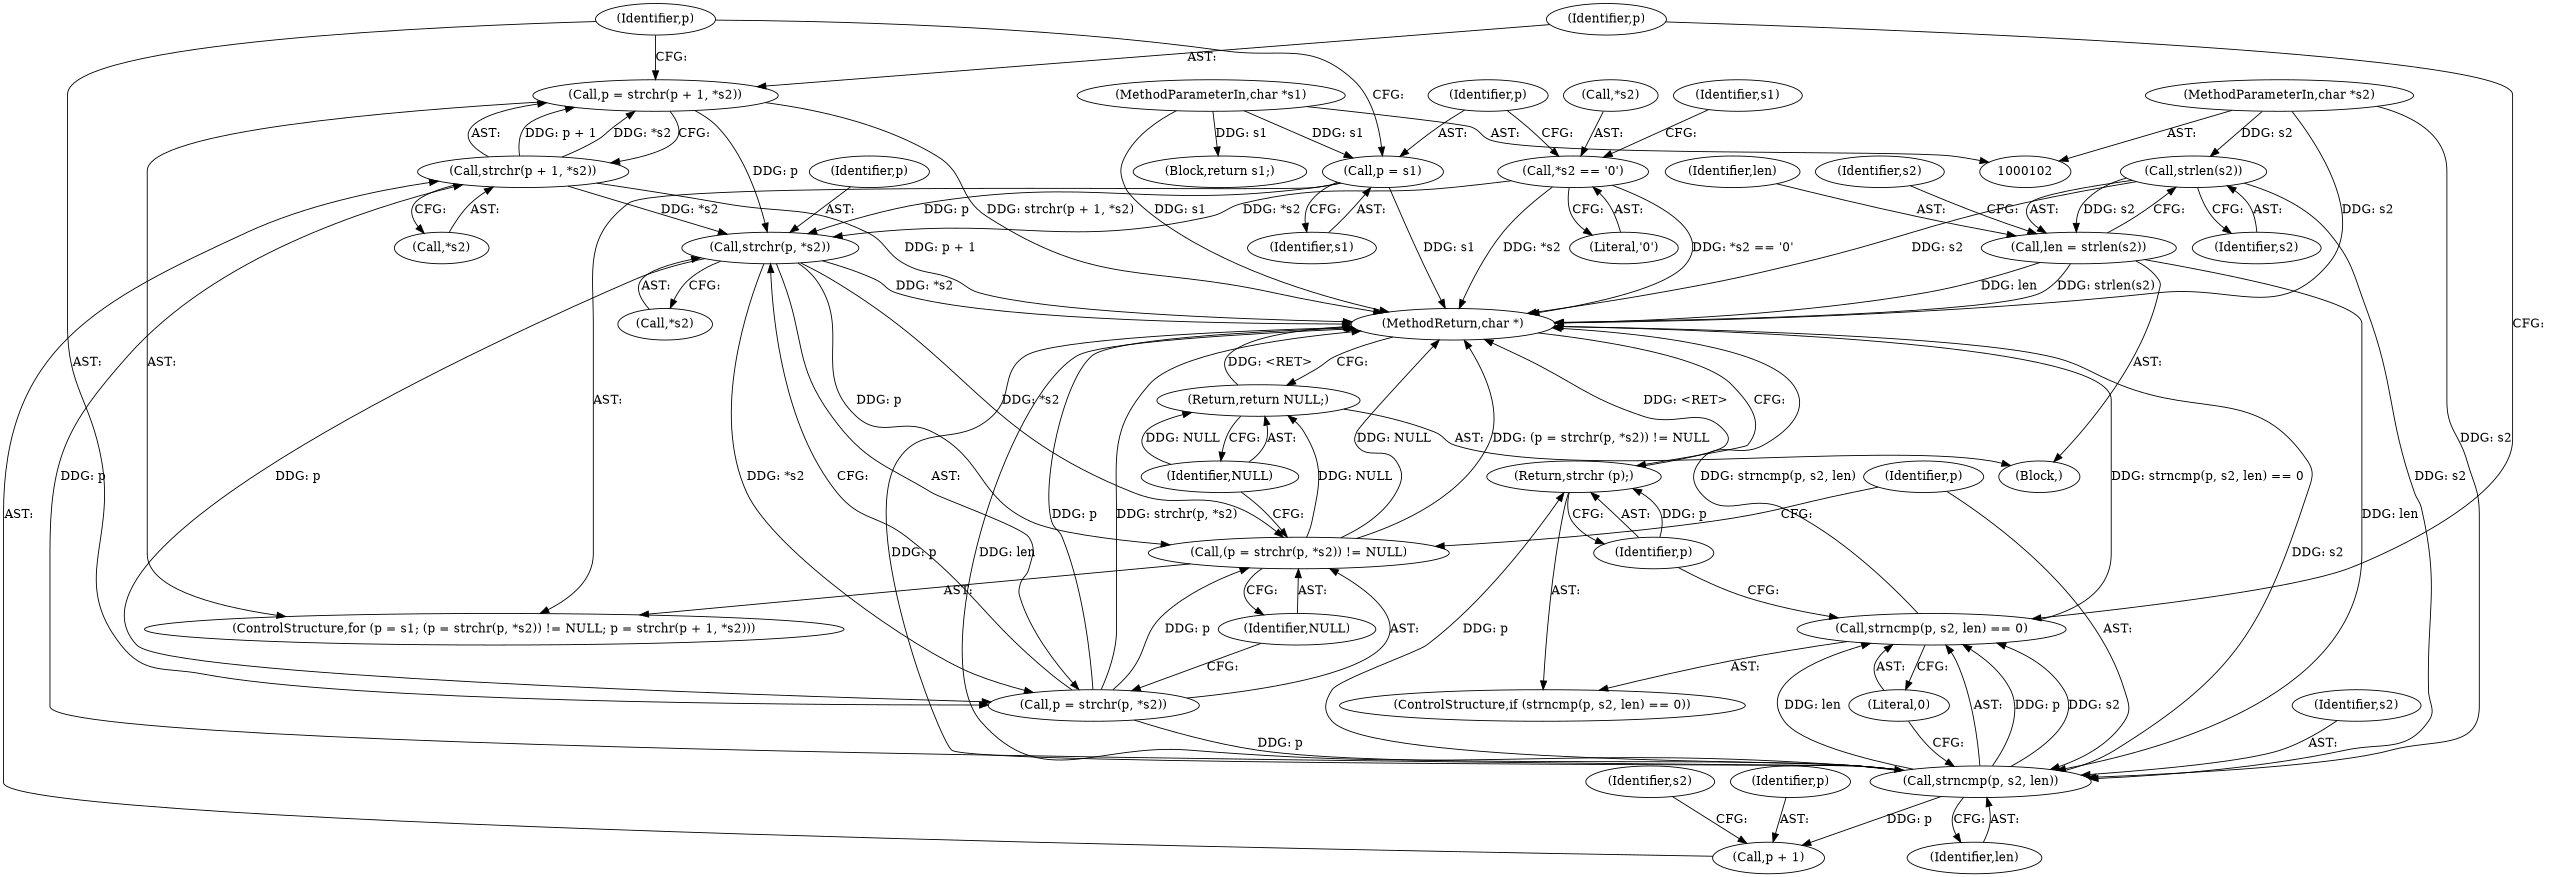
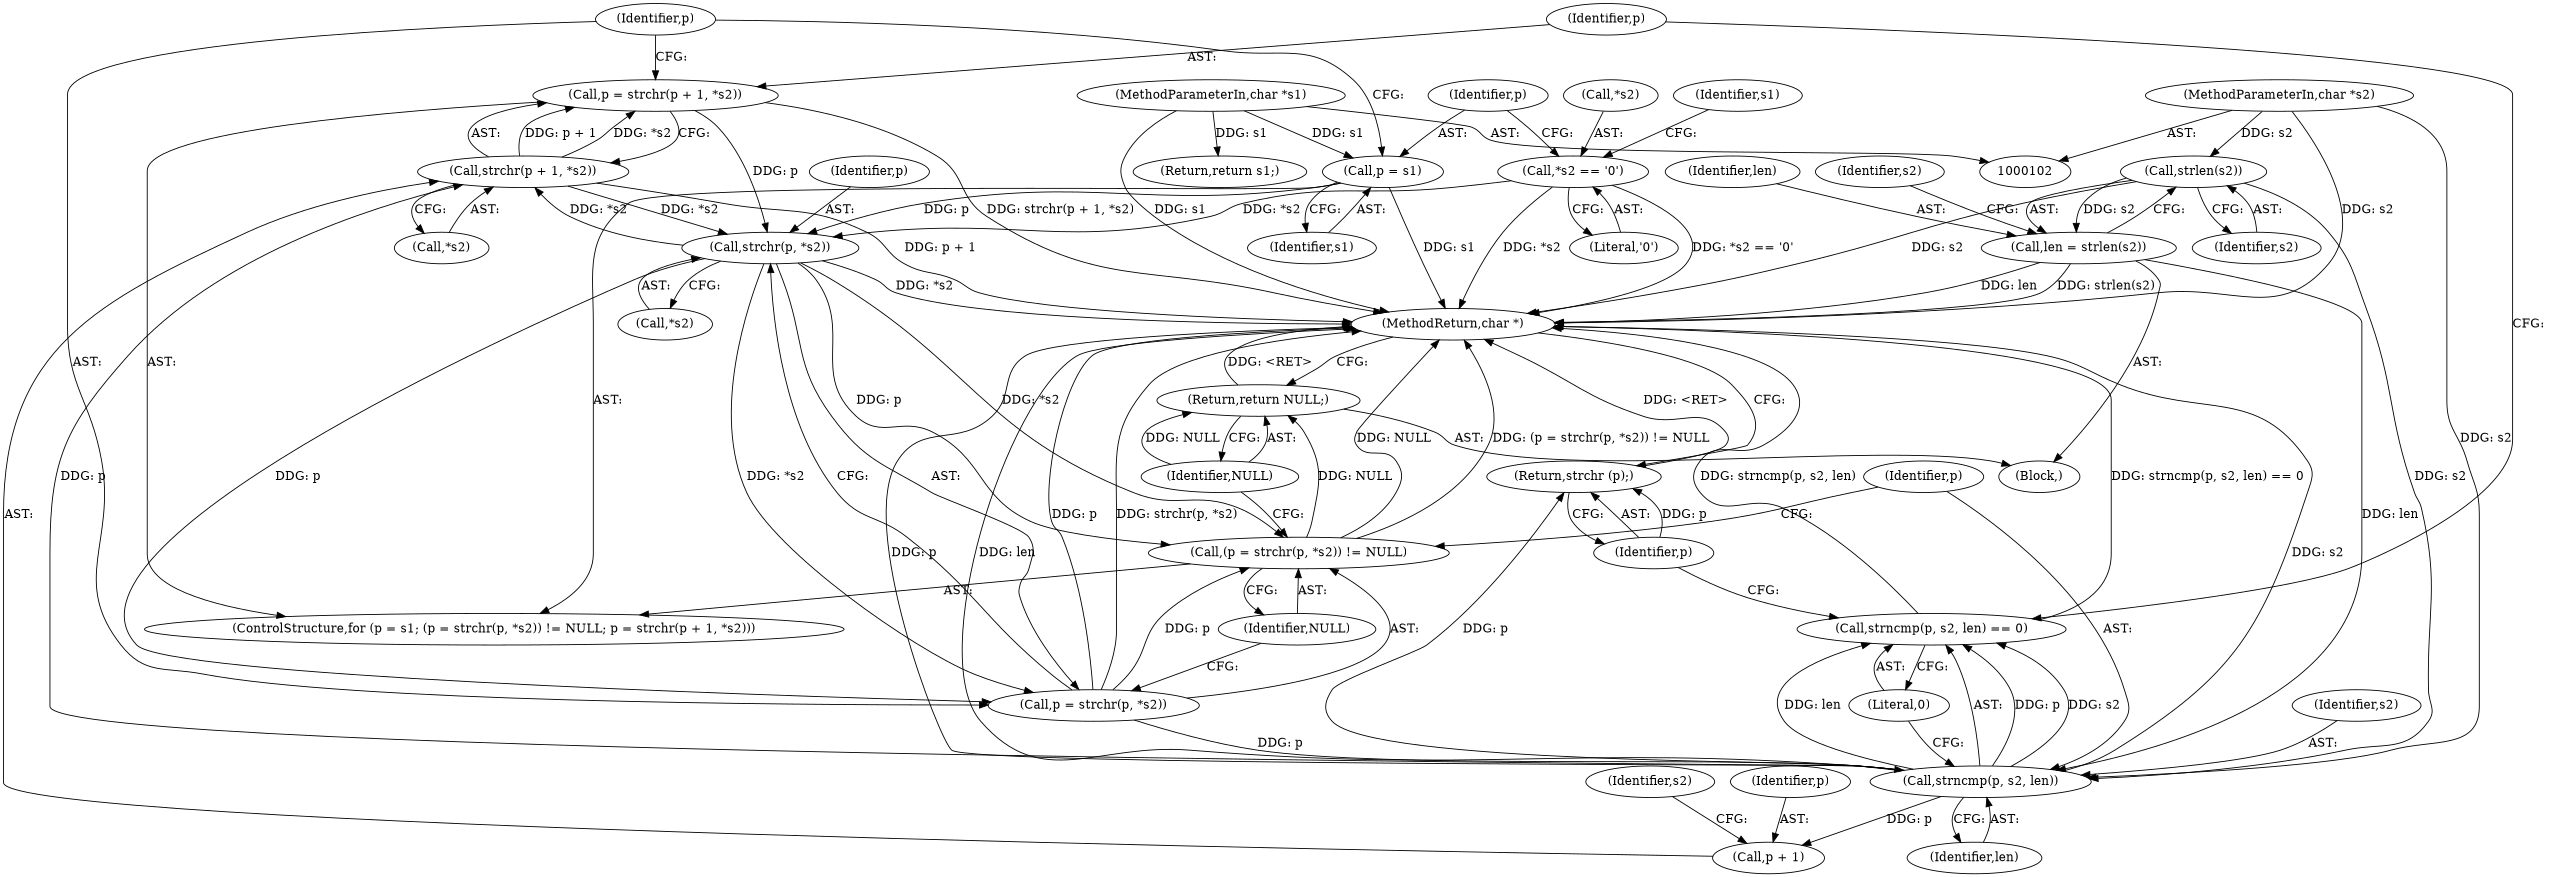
node "(Block,return s1;)": label "(Block,return s1;)" -> "(Return,return s1;)"
edge "(Call,strchr(p, *s2))" -> "(Call,strchr(p + 1, *s2))": added, label "DDG: *s2"
node "(ControlStructure,if (strncmp(p, s2, len) == 0))": removed
